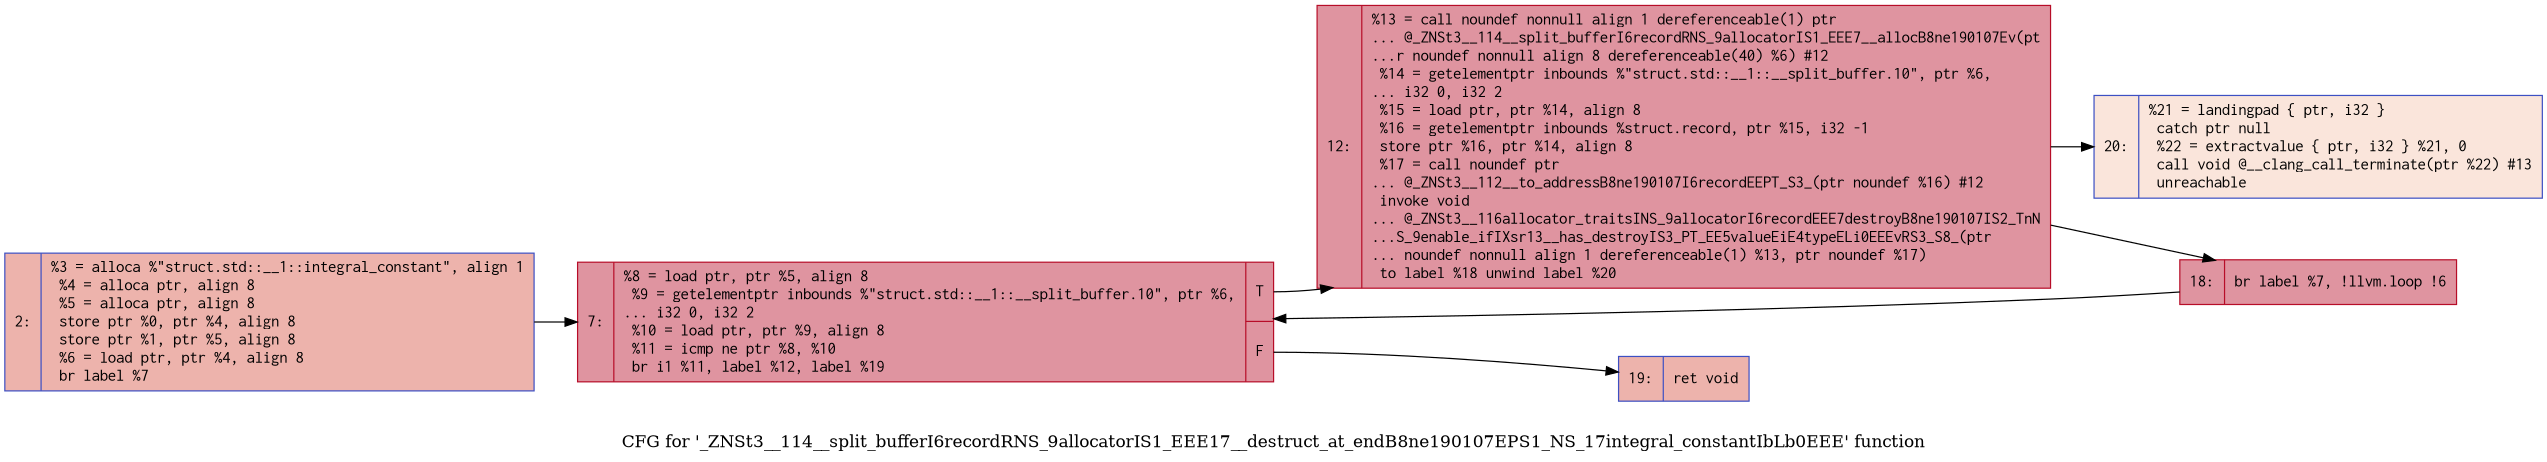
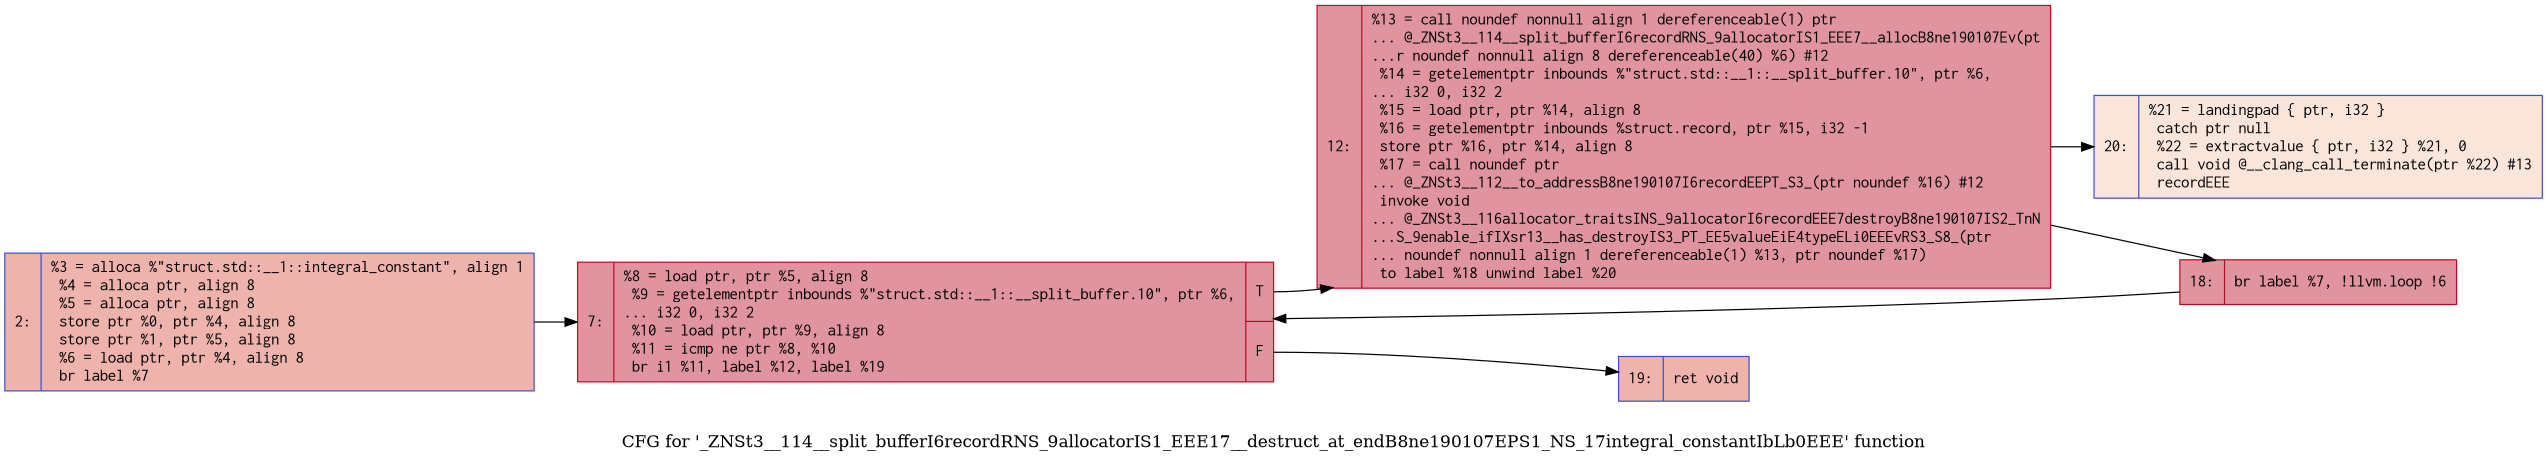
node "20:": text "unreachable" -> "recordEEE"
